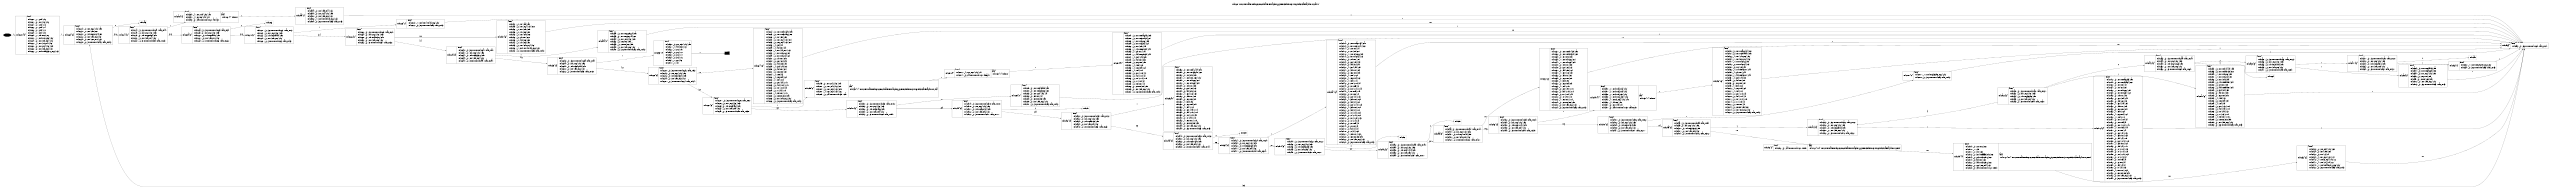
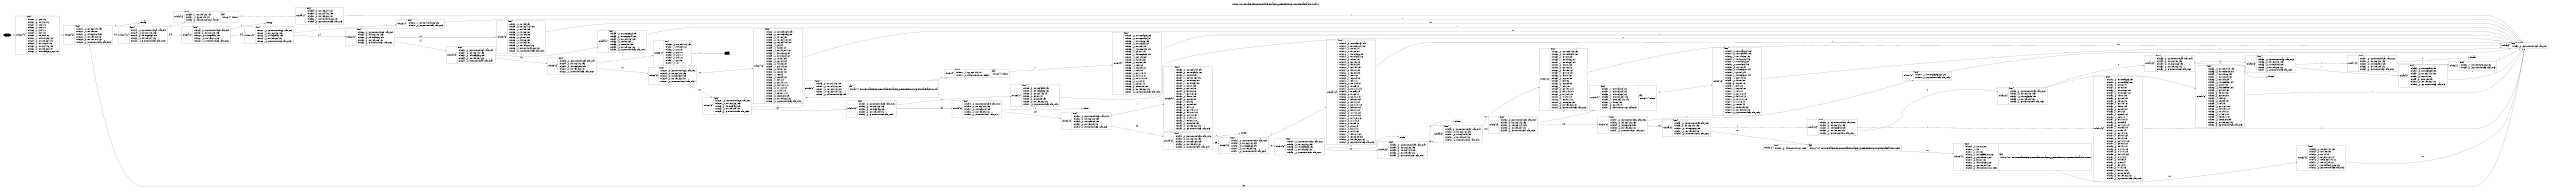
edge "0x402a2c [25]" -> "0x402a13 [25]": reversed
